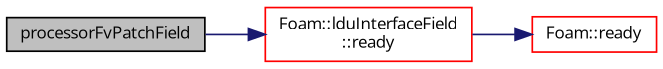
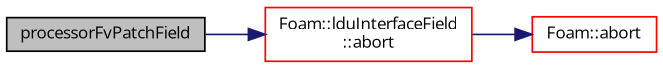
node "Foam::lduInterfaceField ::ready": label "Foam::lduInterfaceField ::ready" -> "Foam::lduInterfaceField ::abort"
node "Foam::ready": label "Foam::ready" -> "Foam::abort"
